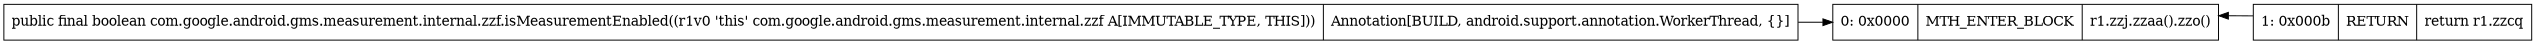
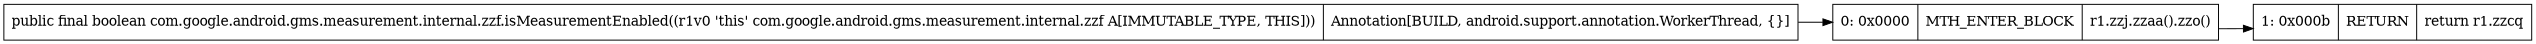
edge "1: 0x000b" -> "0: 0x0000": reversed
